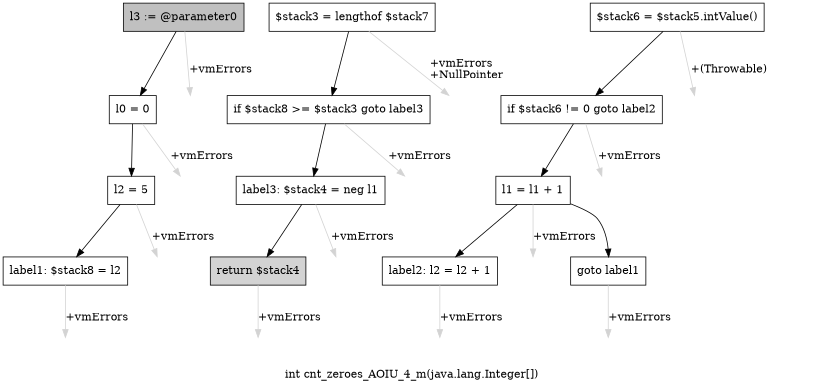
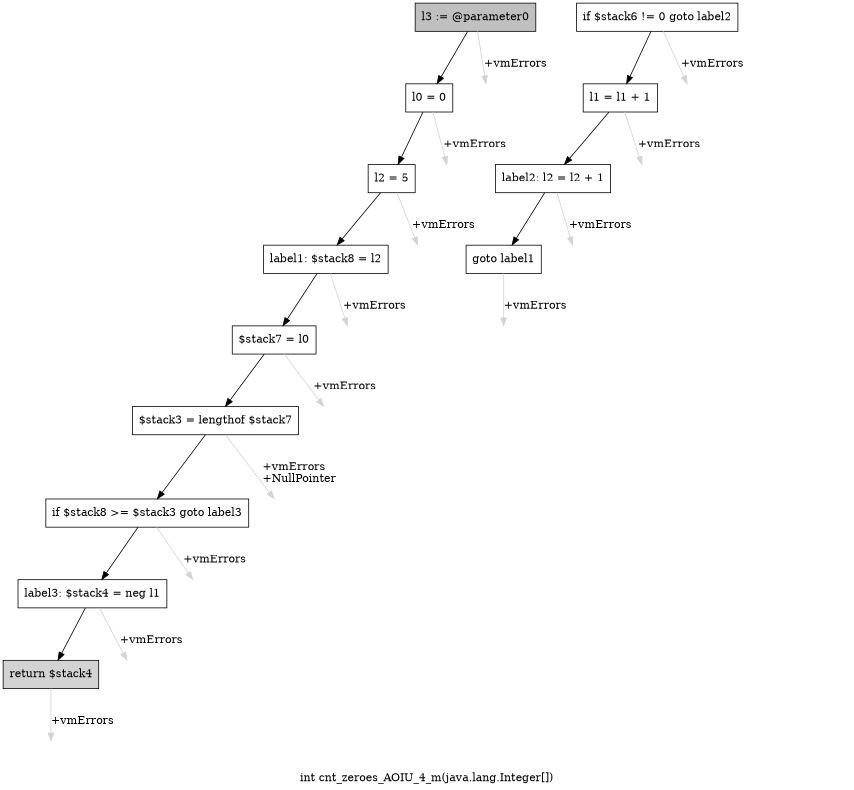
node "$stack6 = $stack5.intValue()": removed
edge "l1 = l1 + 1" -> "goto label1": now "label2: l2 = l2 + 1" -> "goto label1"
node "$stack7 = l0": added
